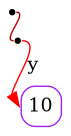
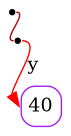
node "10": label "10" -> "40"
